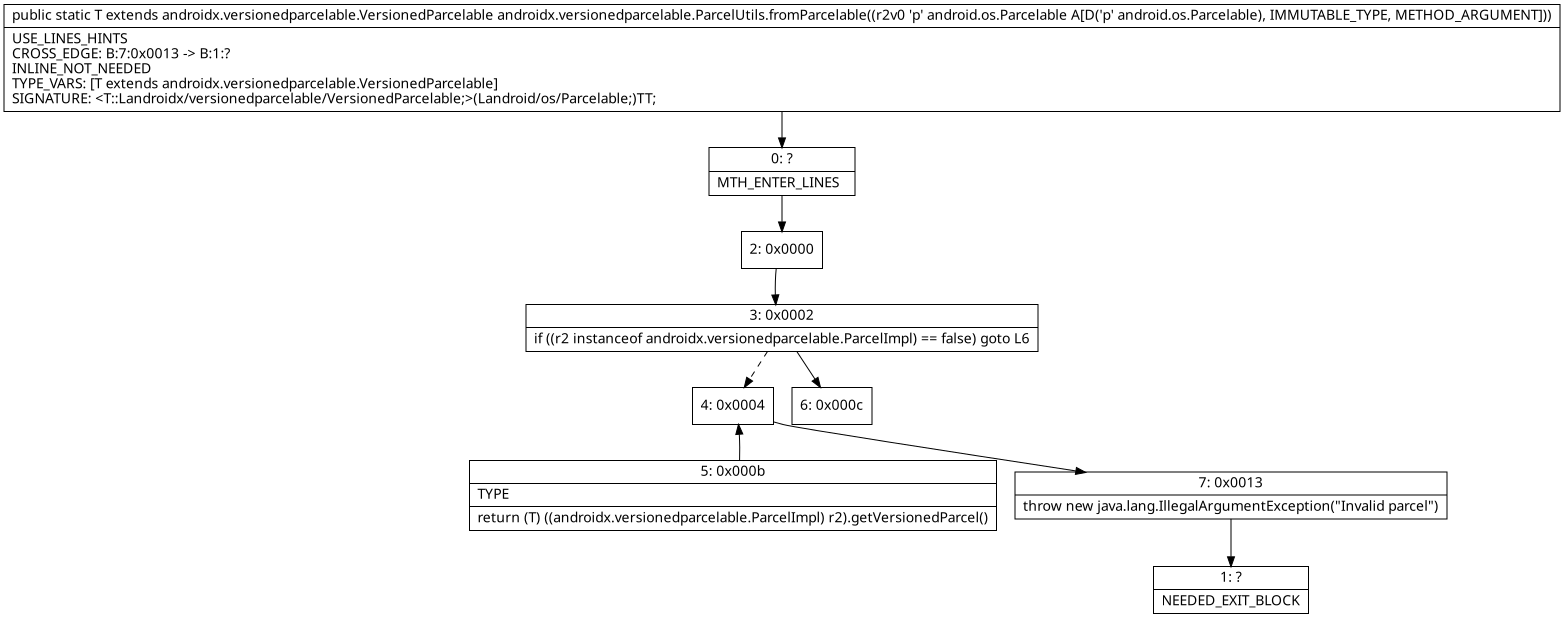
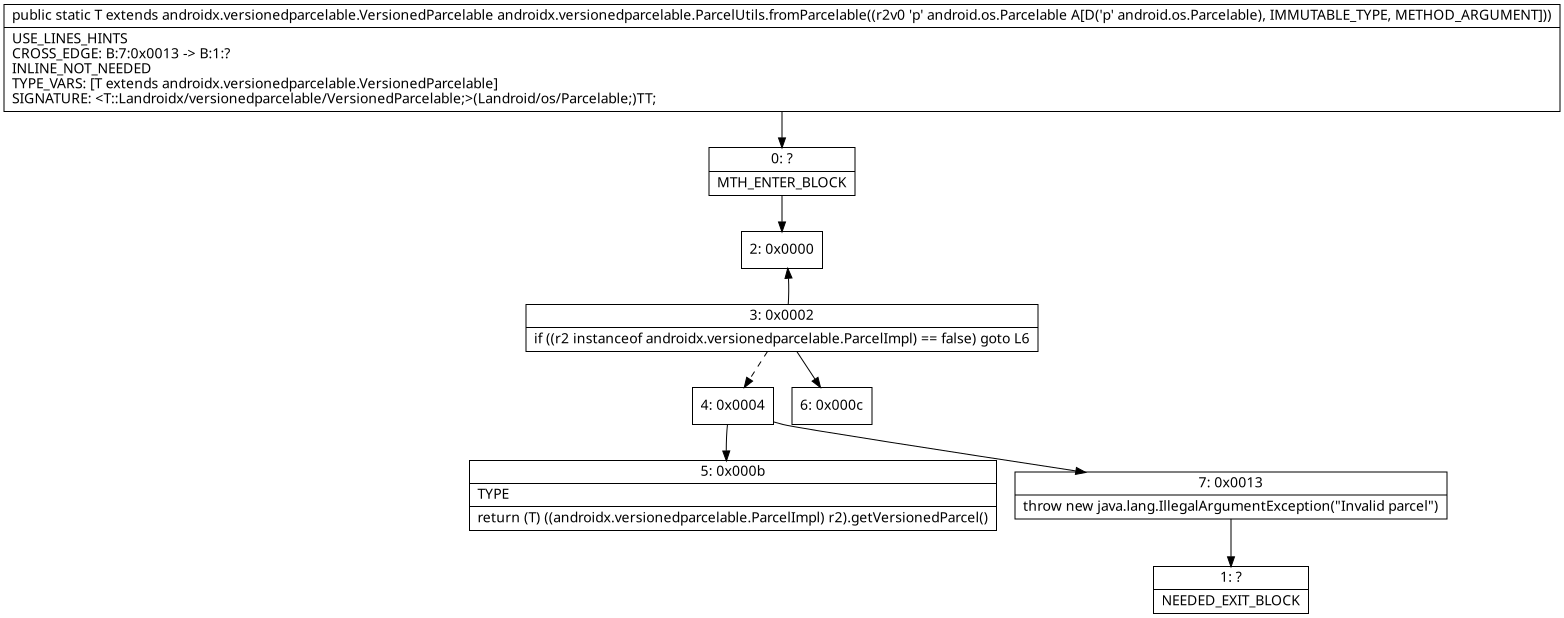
node "0: ?": text "MTH_ENTER_LINES" -> "MTH_ENTER_BLOCK"
edge "2: 0x0000" -> "3: 0x0002": reversed
edge "5: 0x000b" -> "4: 0x0004": reversed
